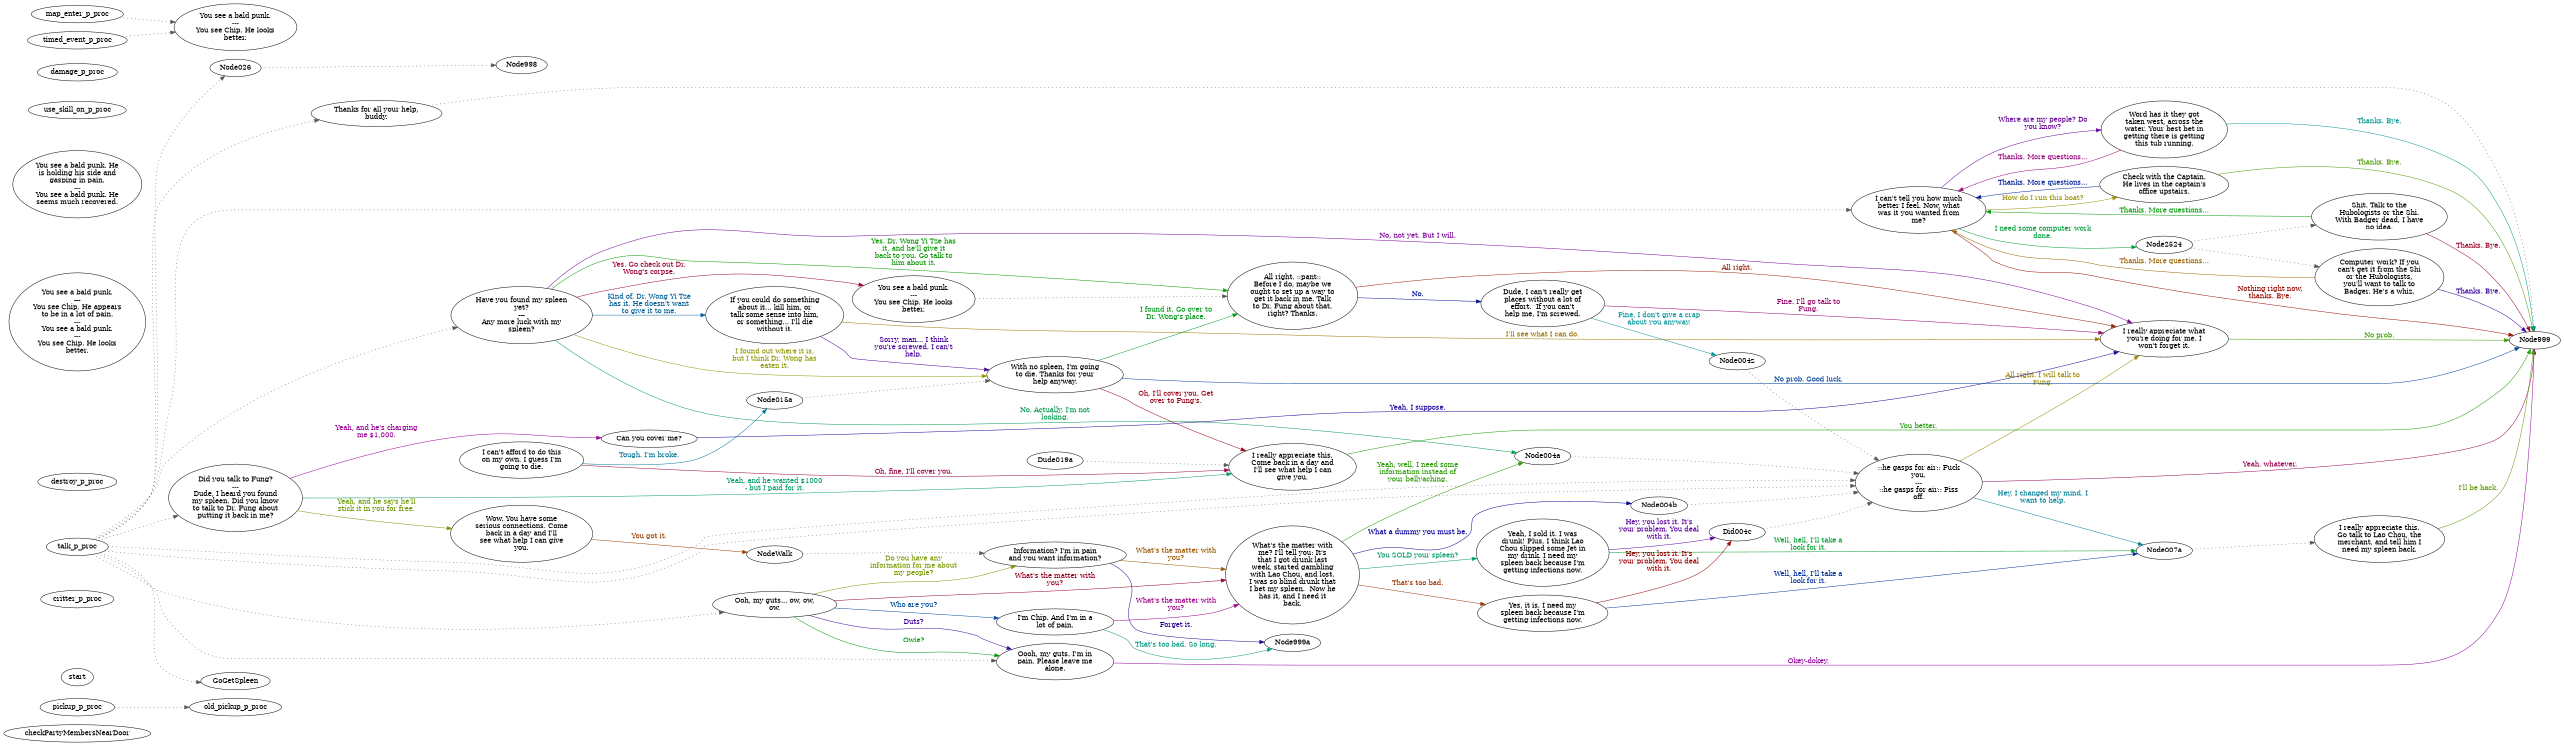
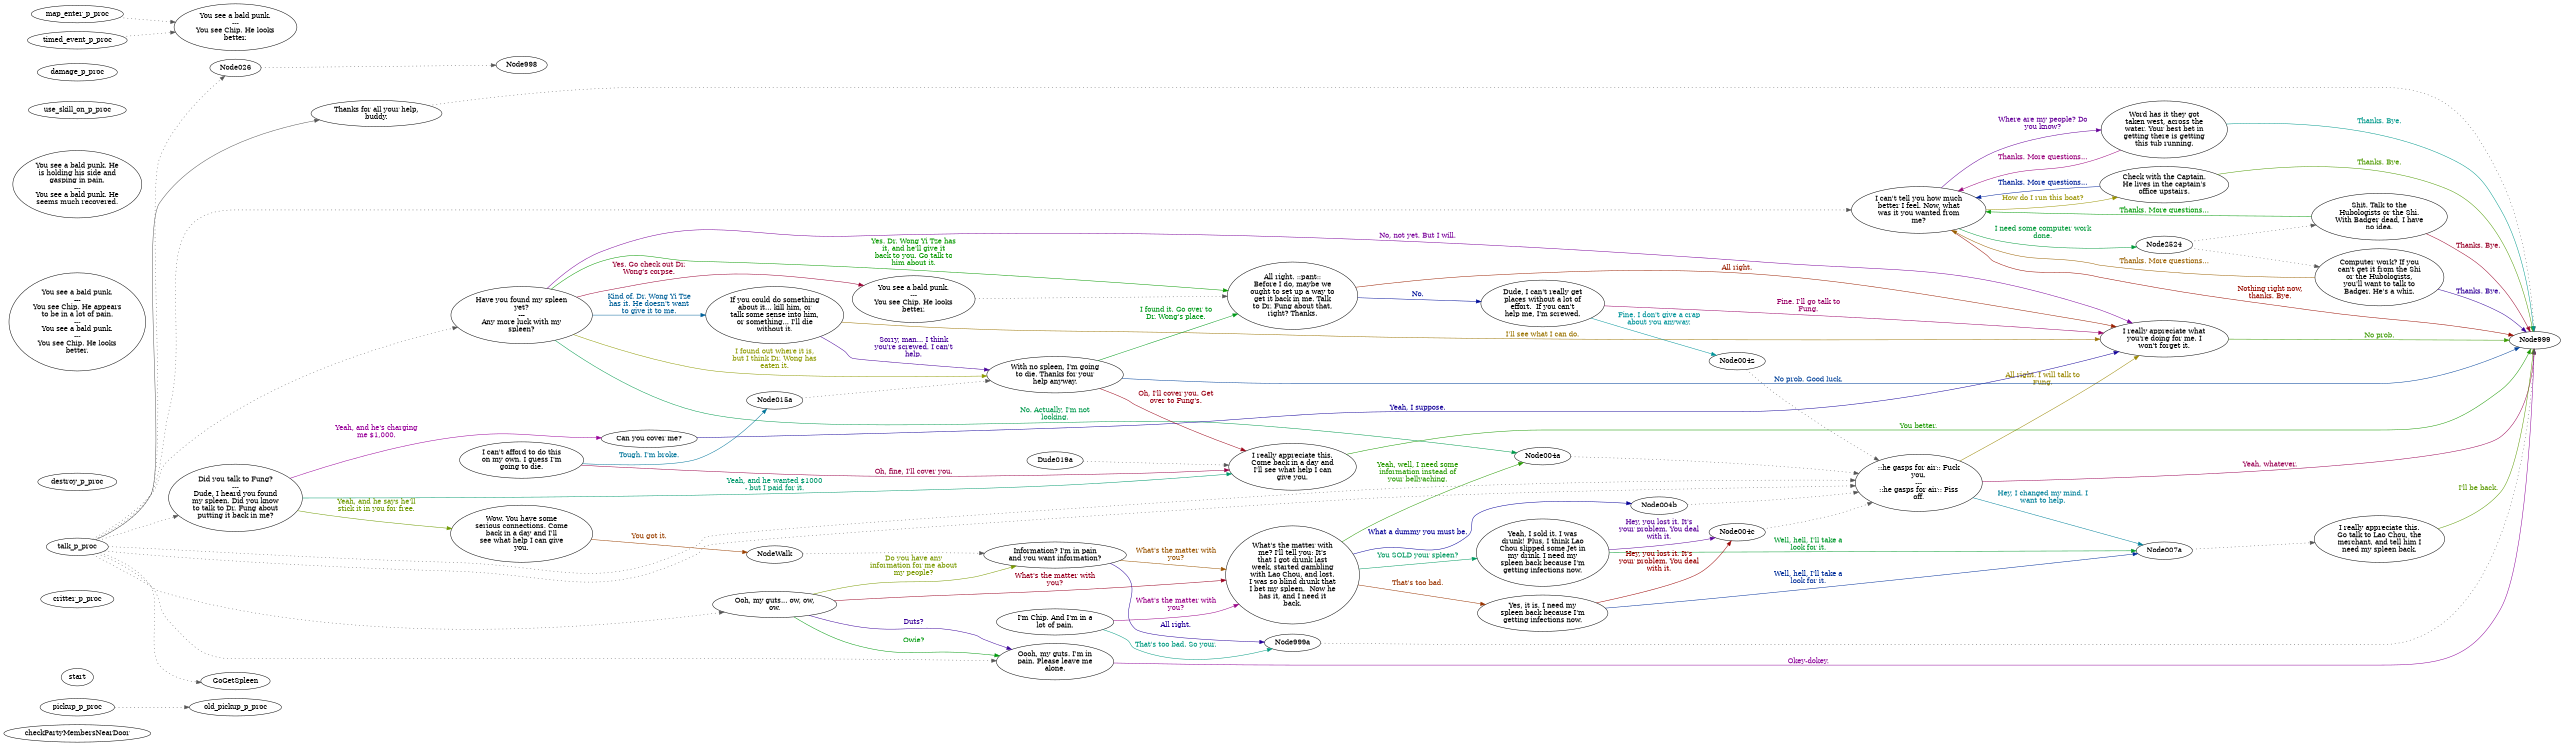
edge "talk_p_proc" -> "Thanks for all your help, buddy.": style dotted -> solid
node "Did004c": label "Did004c" -> "Node004c"
edge "Ooh, my guts... ow, ow, ow." -> "I'm Chip. And I'm in a lot of pain.": removed, label "Who are you?"
edge "Information? I'm in pain and you want information?" -> "Node999a": label "Forget it." -> "All right."
edge "I'm Chip. And I'm in a lot of pain." -> "Node999a": label "That's too bad. So long." -> "That's too bad. So your."
edge "Node999a" -> "Node999": added
